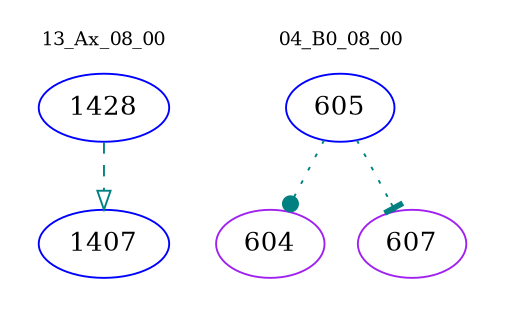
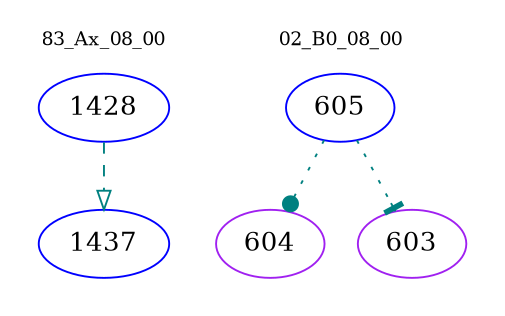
cluster "13_Ax_08_00": label "13_Ax_08_00" -> "83_Ax_08_00"
cluster "04_B0_08_00": label "04_B0_08_00" -> "02_B0_08_00"
node "1407": label "1407" -> "1437"
node "607": label "607" -> "603"
